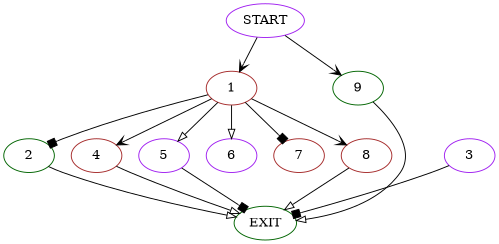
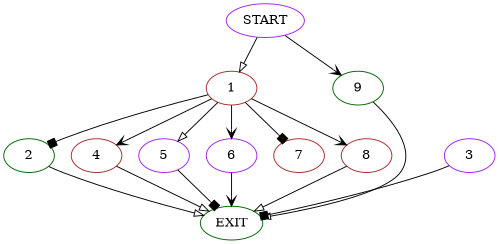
edge "START" -> "1": arrowhead vee -> onormal
edge "1" -> "6": arrowhead onormal -> vee
edge "6" -> "EXIT": added
